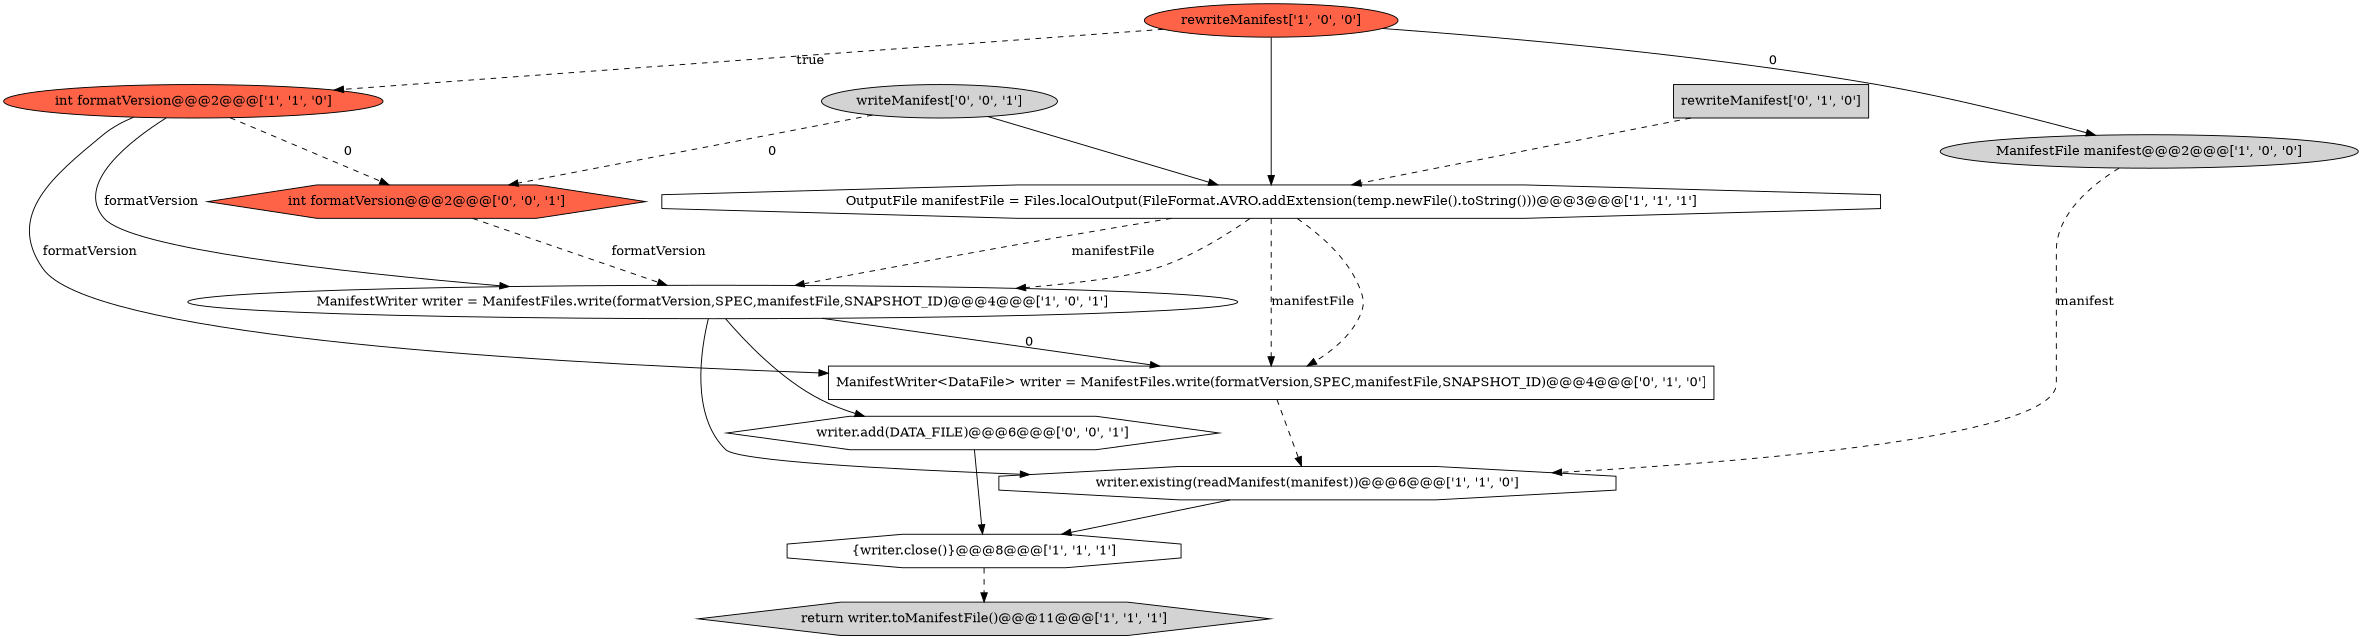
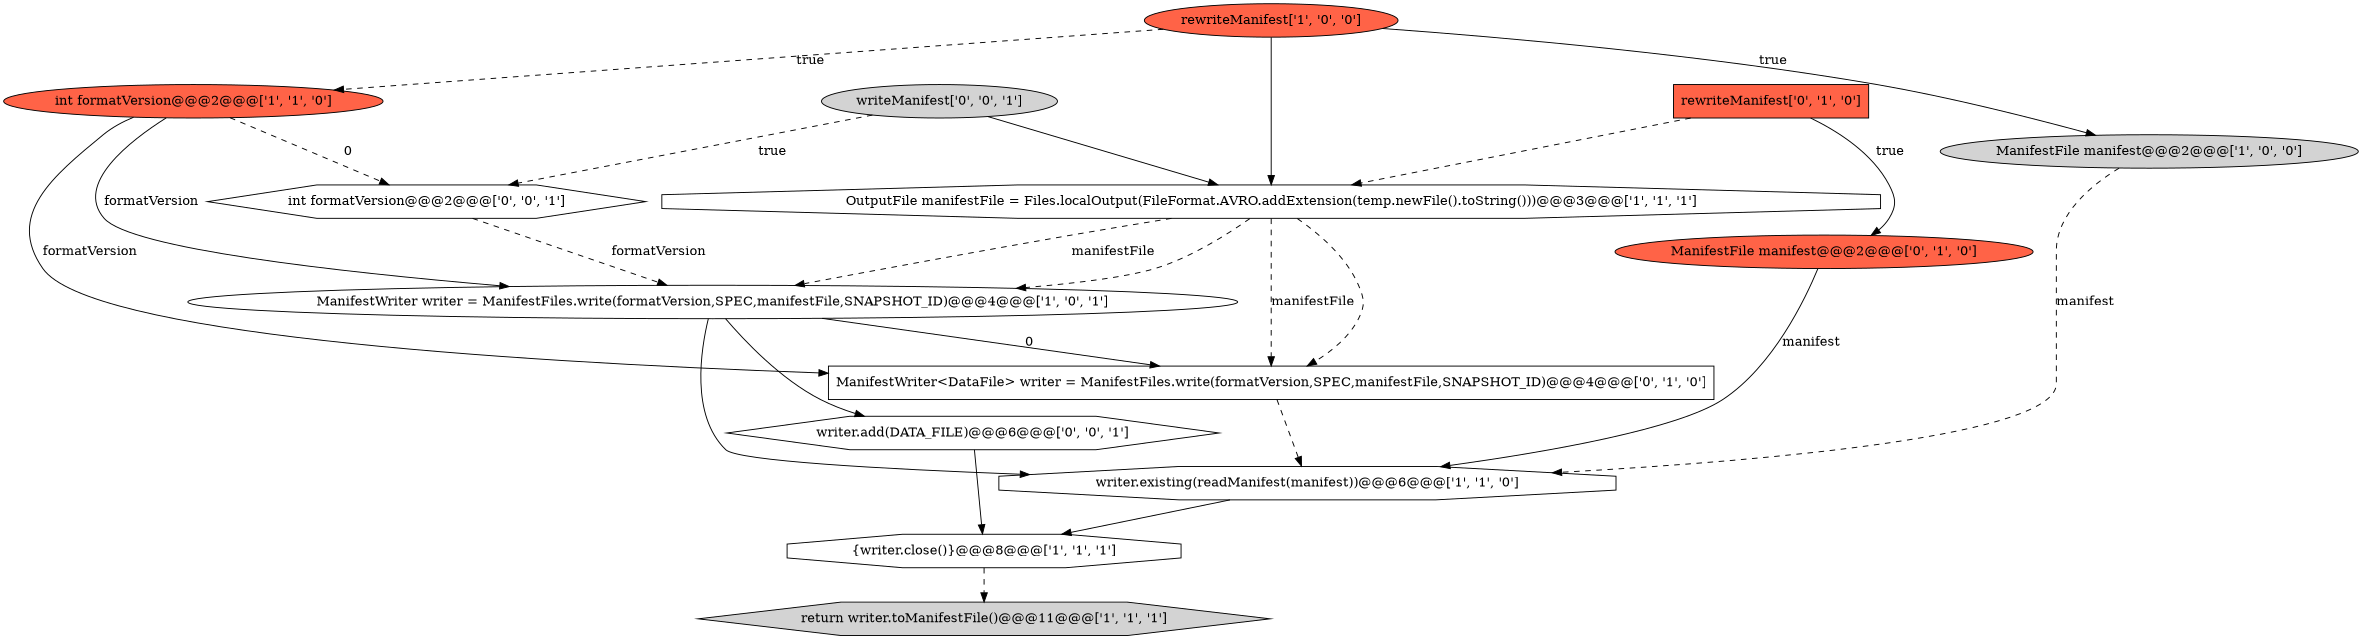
edge "rewriteManifest['1', '0', '0']" -> "ManifestFile manifest@@@2@@@['1', '0', '0']": label "0" -> "true"
node "rewriteManifest['0', '1', '0']": fillcolor lightgray -> tomato
edge "writeManifest['0', '0', '1']" -> "int formatVersion@@@2@@@['0', '0', '1']": label "0" -> "true"
node "int formatVersion@@@2@@@['0', '0', '1']": fillcolor tomato -> white
node "ManifestFile manifest@@@2@@@['0', '1', '0']": added
